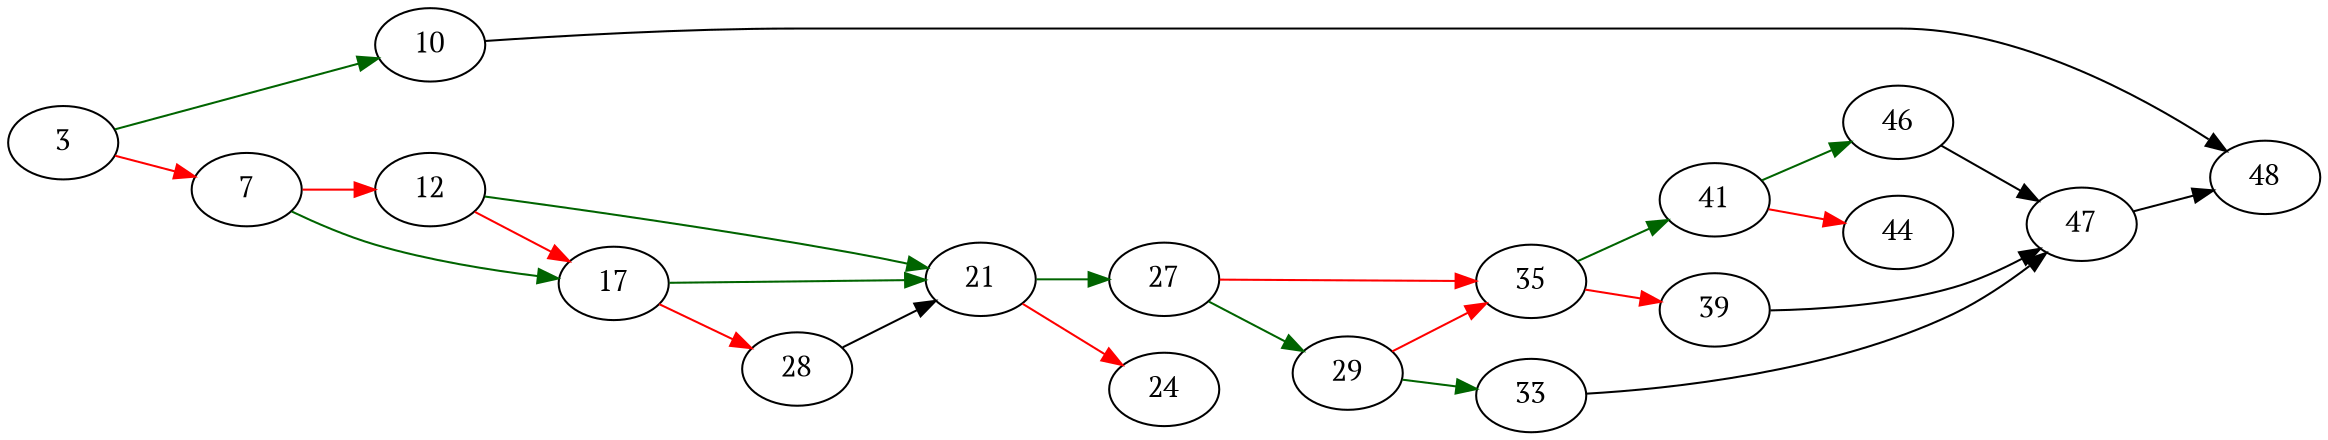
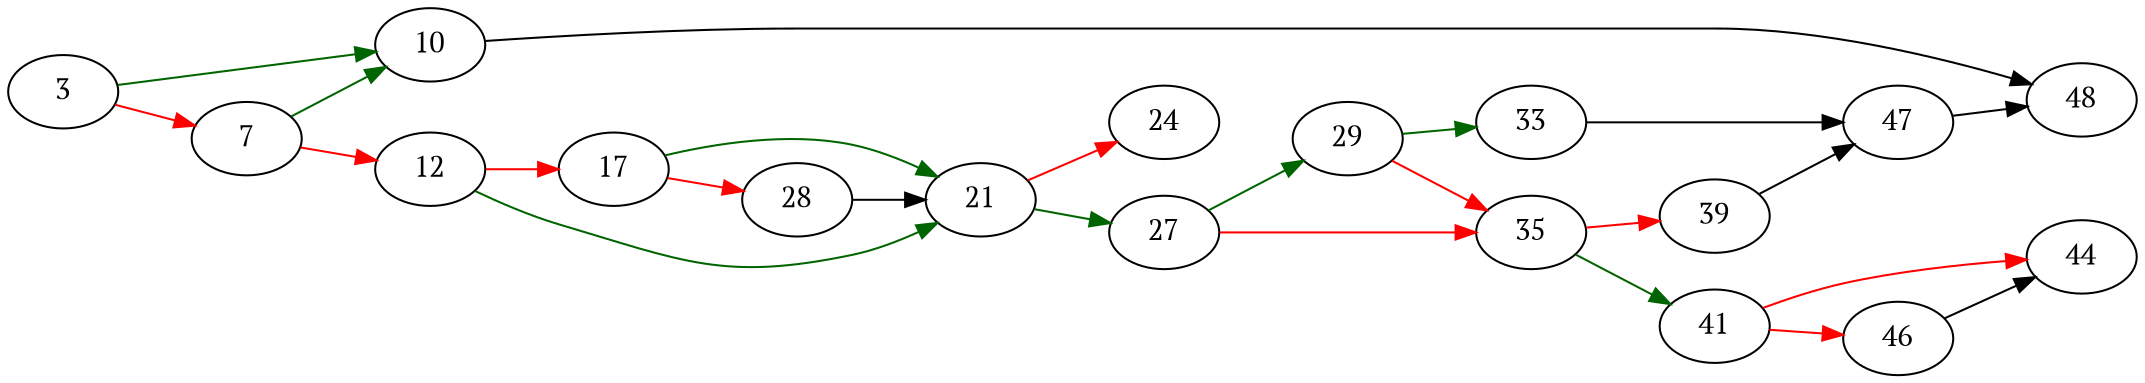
edge "41" -> "46": color darkgreen -> red
edge "46" -> "47": now "46" -> "44"
edge "7" -> "17": now "7" -> "10"
